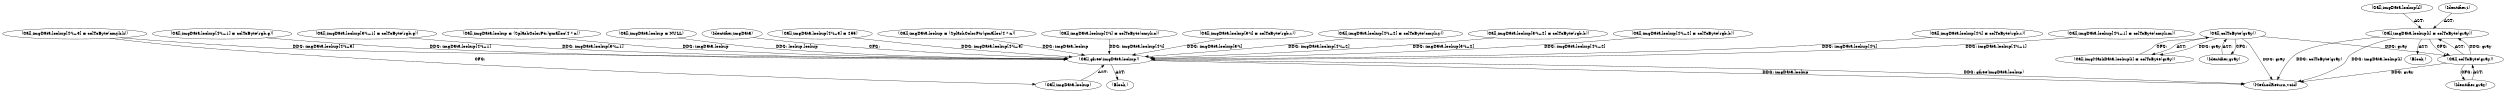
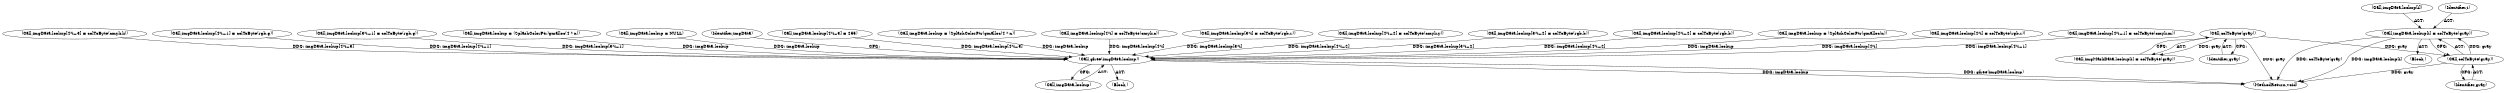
node "(Call,imgData.lookup = (SplashColorPtr)gmalloc(n))": added
edge "(Call,imgData.lookup = NULL)" -> "(Call,gfree(imgData.lookup))": label "DDG: lookup.lookup" -> "DDG: imgData.lookup"
edge "(Call,imgData.lookup[4*i+3] = colToByte(cmyk.k))" -> "(Call,imgData.lookup)": now "(Call,gfree(imgData.lookup))" -> "(Call,imgData.lookup)"
